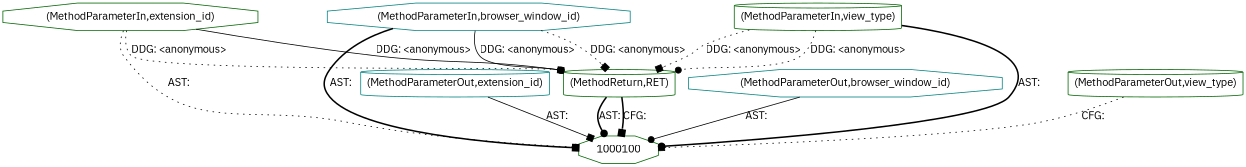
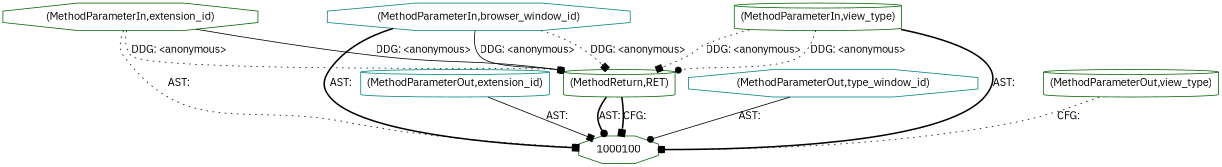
node "(MethodParameterOut,browser_window_id)": label "(MethodParameterOut,browser_window_id)" -> "(MethodParameterOut,type_window_id)"
